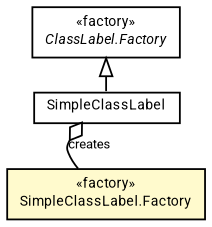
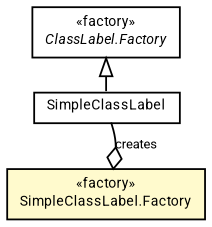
edge "SimpleClassLabel.Factory" -> "SimpleClassLabel": reversed
